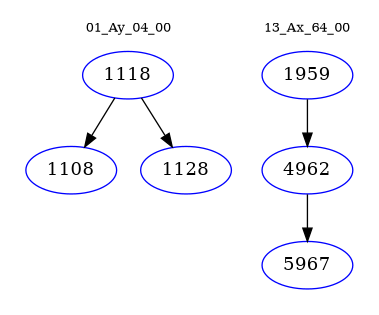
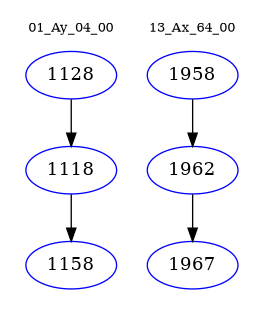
node "1959": label "1959" -> "1958"
edge "1118" -> "1128": reversed
node "1108": label "1108" -> "1158"
node "4962": label "4962" -> "1962"
node "5967": label "5967" -> "1967"
